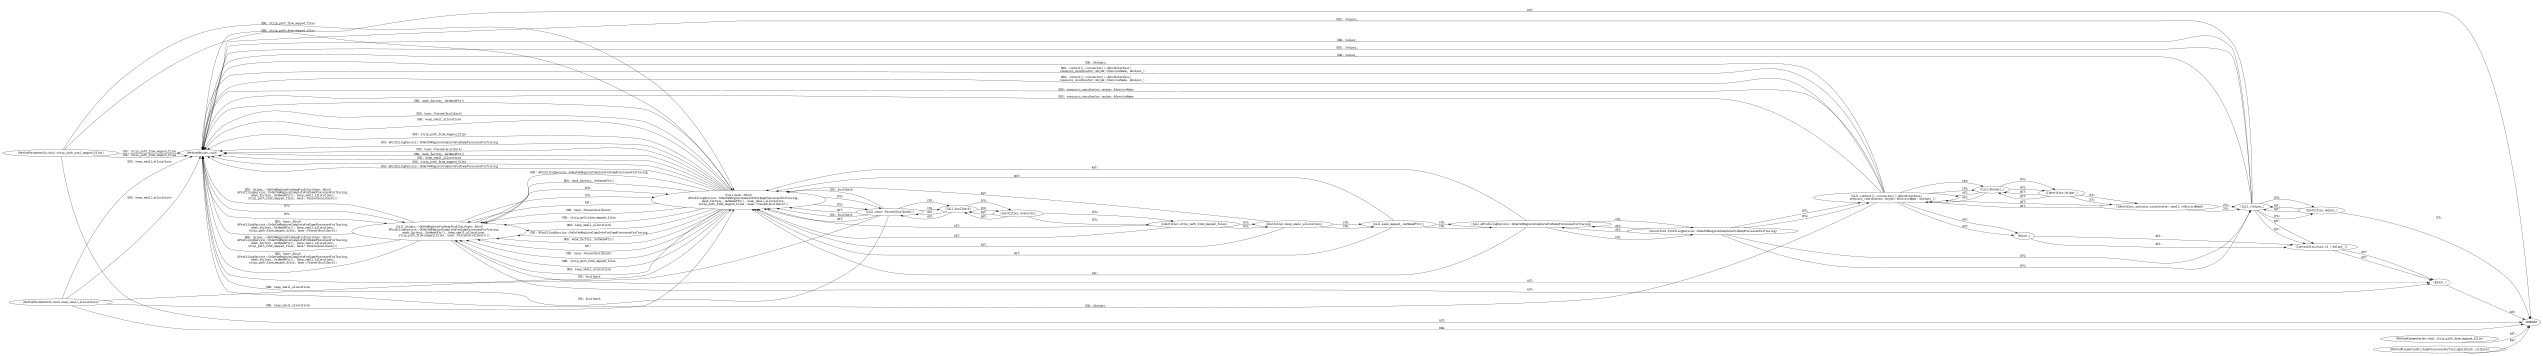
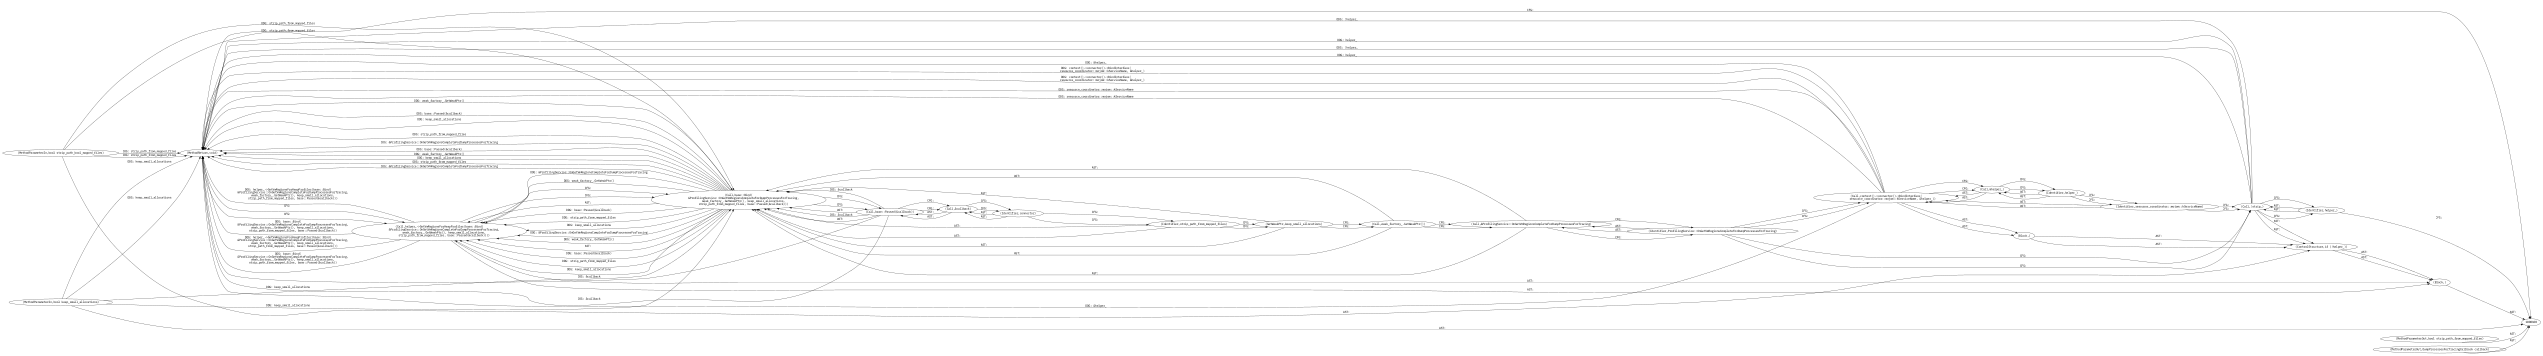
edge "(MethodReturn,void)" -> "1000100": label "AST: " -> "CFG: "
node "(Identifier,resource_coordinator::small::kServiceName)": label "(Identifier,resource_coordinator::small::kServiceName)" -> "(Identifier,resource_coordinator::mojom::kServiceName)"
node "(Call,!helper_)": label "(Call,!helper_)" -> "(Call,!strip_)"
node "(Identifier,keep_small_allocations)": label "(Identifier,keep_small_allocations)" -> "(GetWeakPtr,keep_small_allocations)"
node "(Call,weak_mapped_.GetWeakPtr())": label "(Call,weak_mapped_.GetWeakPtr())" -> "(Call,weak_factory_.GetWeakPtr())"
edge "(MethodParameterIn,bool strip_path_bool_mapped_files)" -> "1000100": now "(MethodParameterIn,bool strip_path_bool_mapped_files)" -> "(ControlStructure,if (!helper_))"
edge "(MethodParameterIn,bool keep_small_allocations)" -> "1000100": label "DDG: " -> "AST: "
